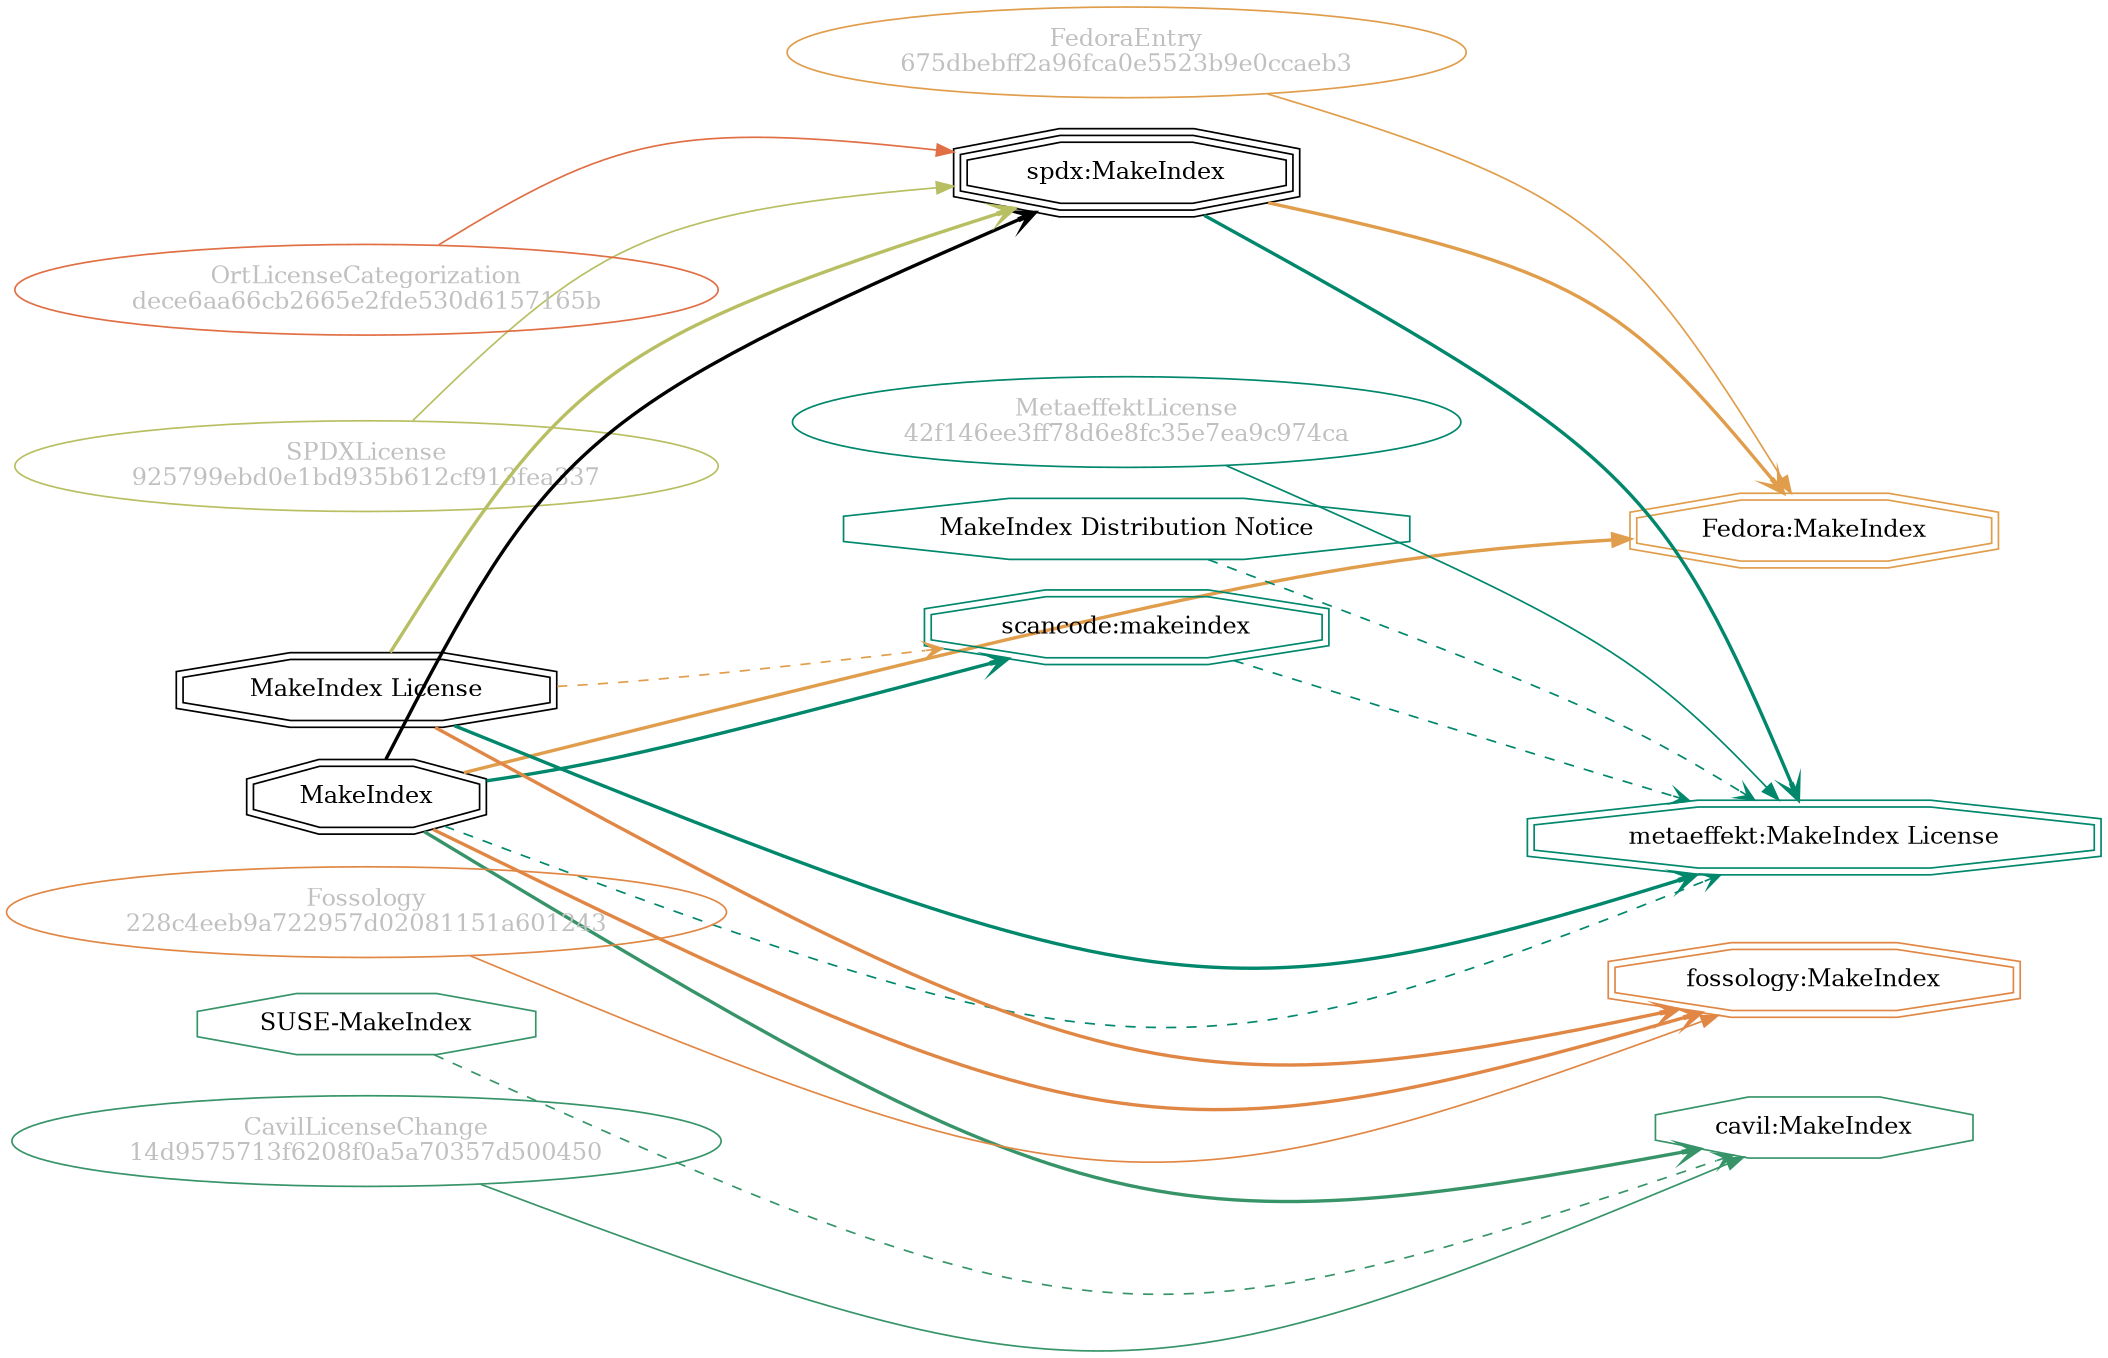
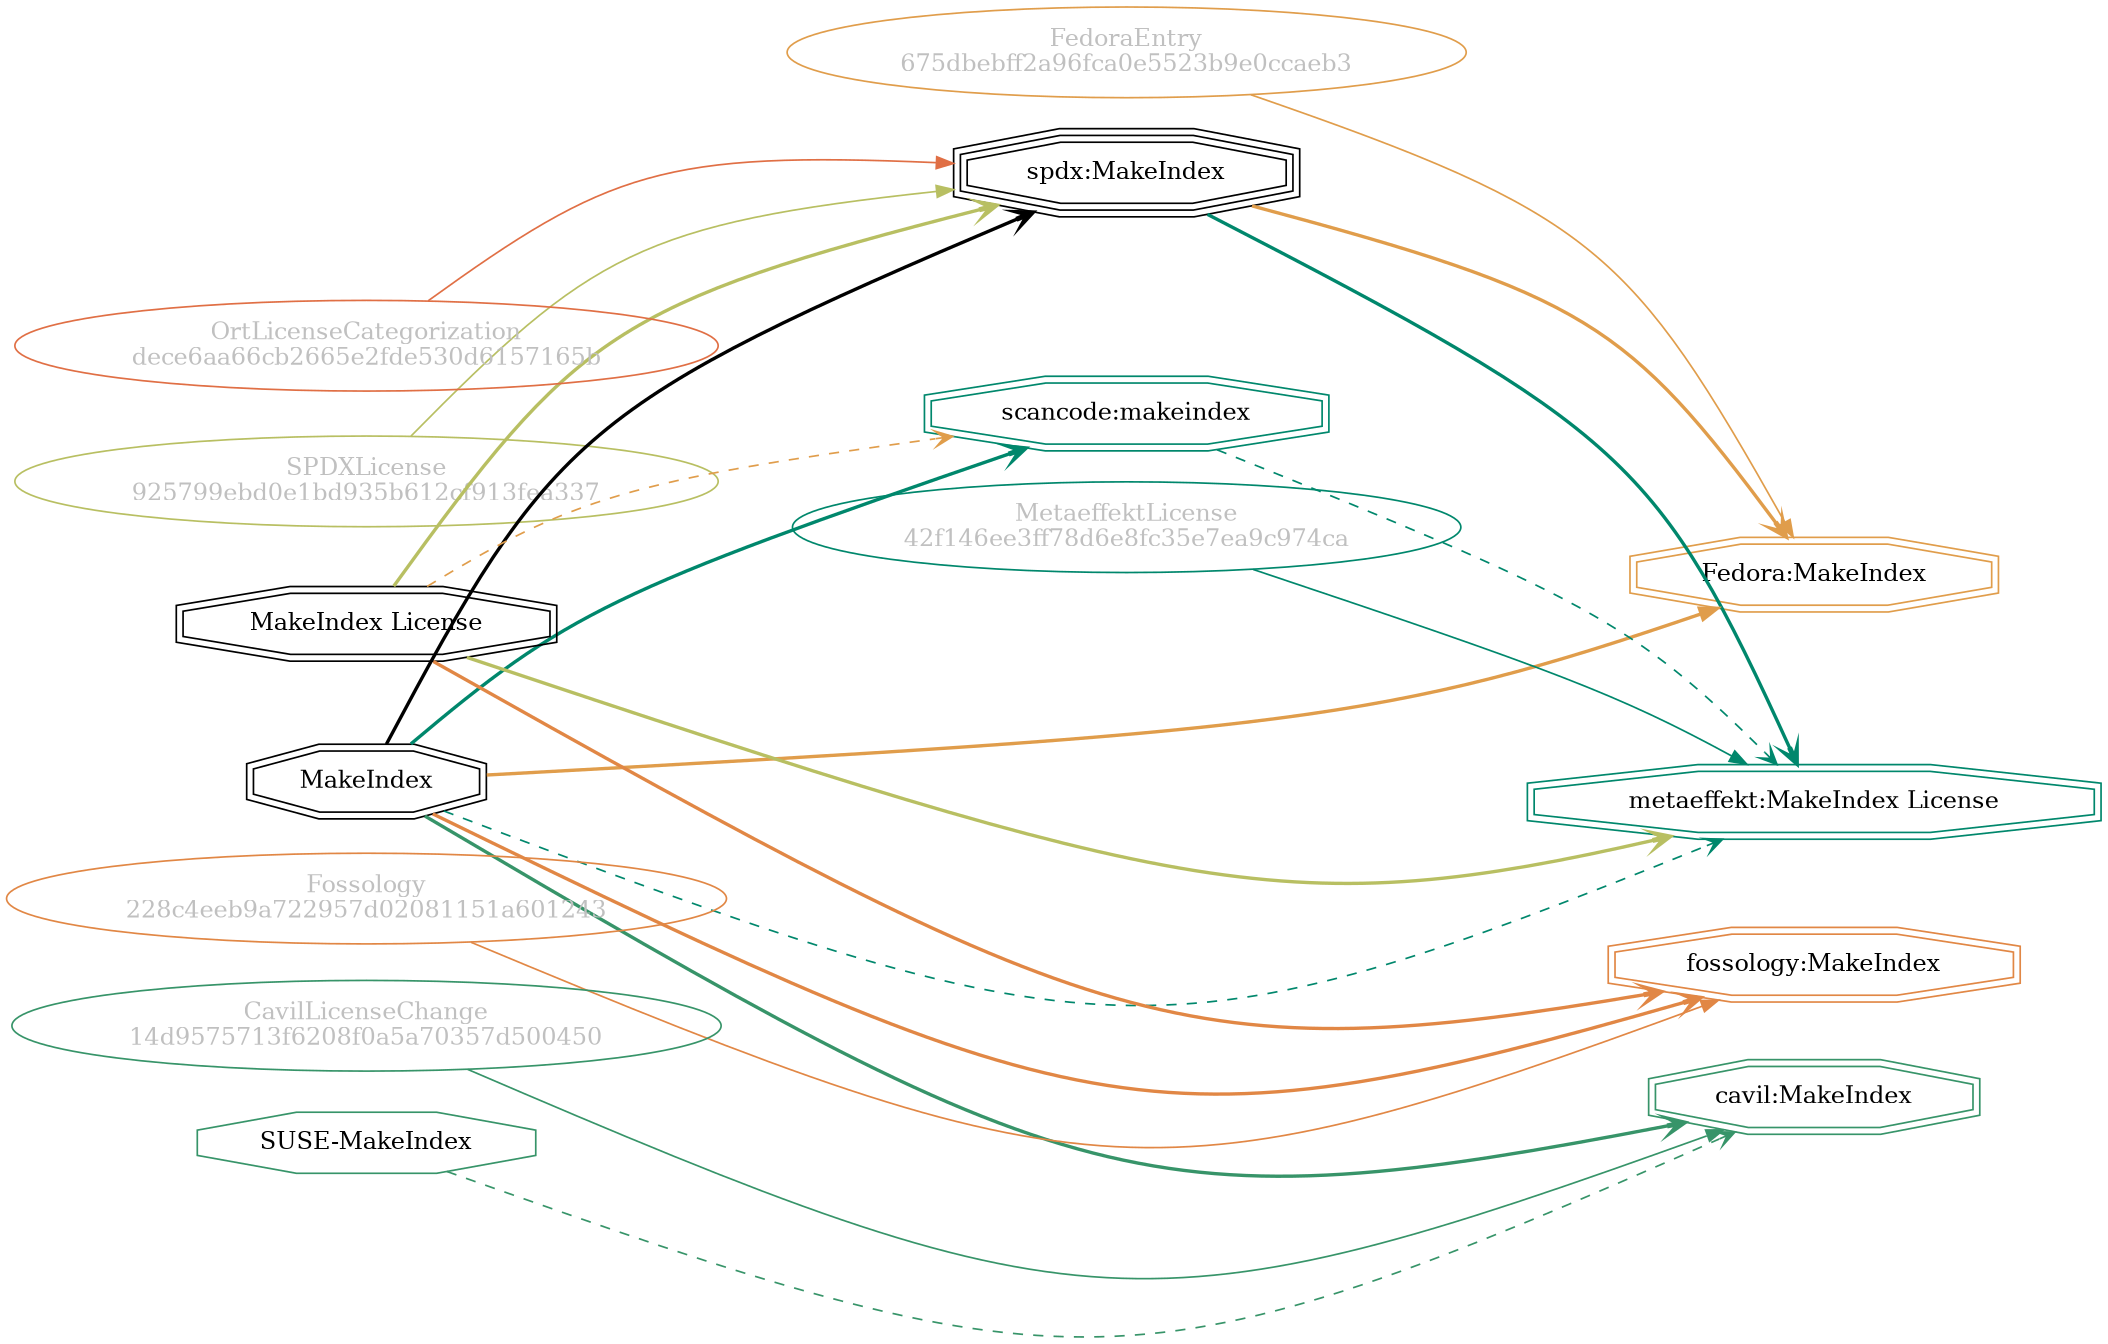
node "MakeIndex Distribution Notice": removed
edge "MakeIndex License" -> "metaeffekt:MakeIndex License": color #00876c -> #b8bf62
node "cavil:MakeIndex": shape octagon -> doubleoctagon
